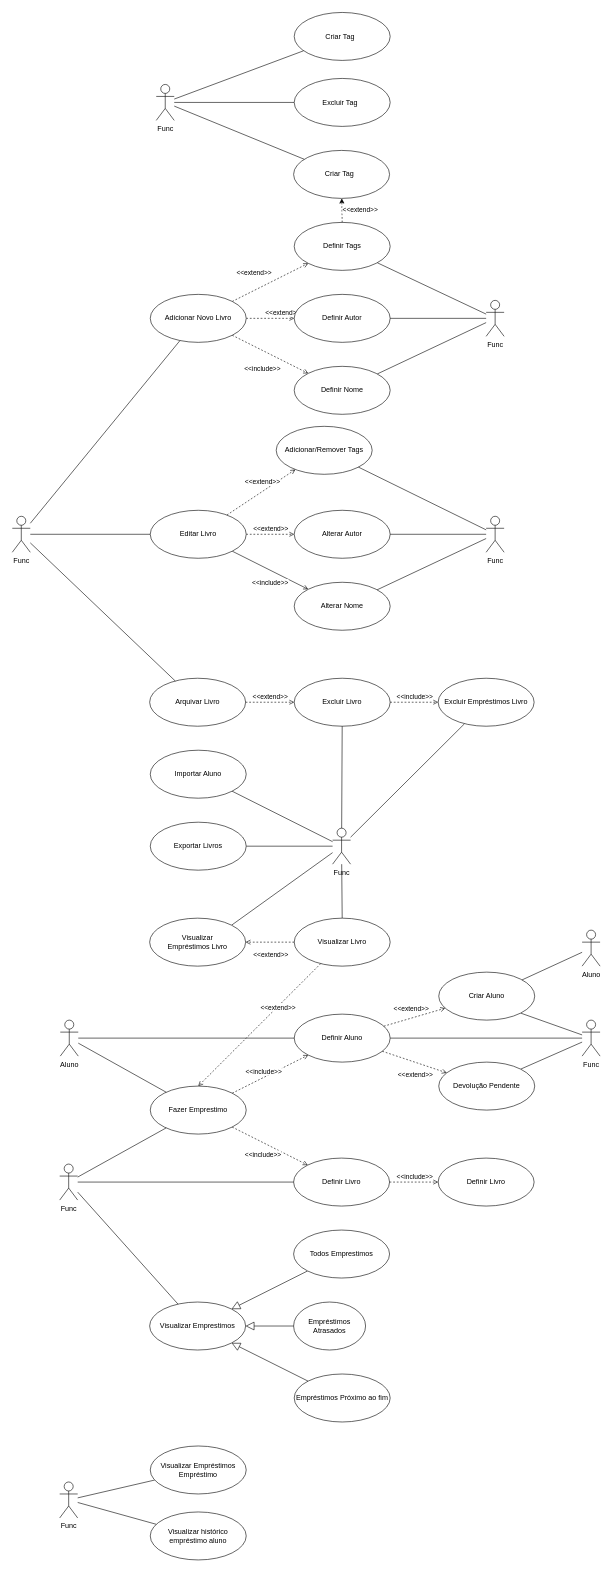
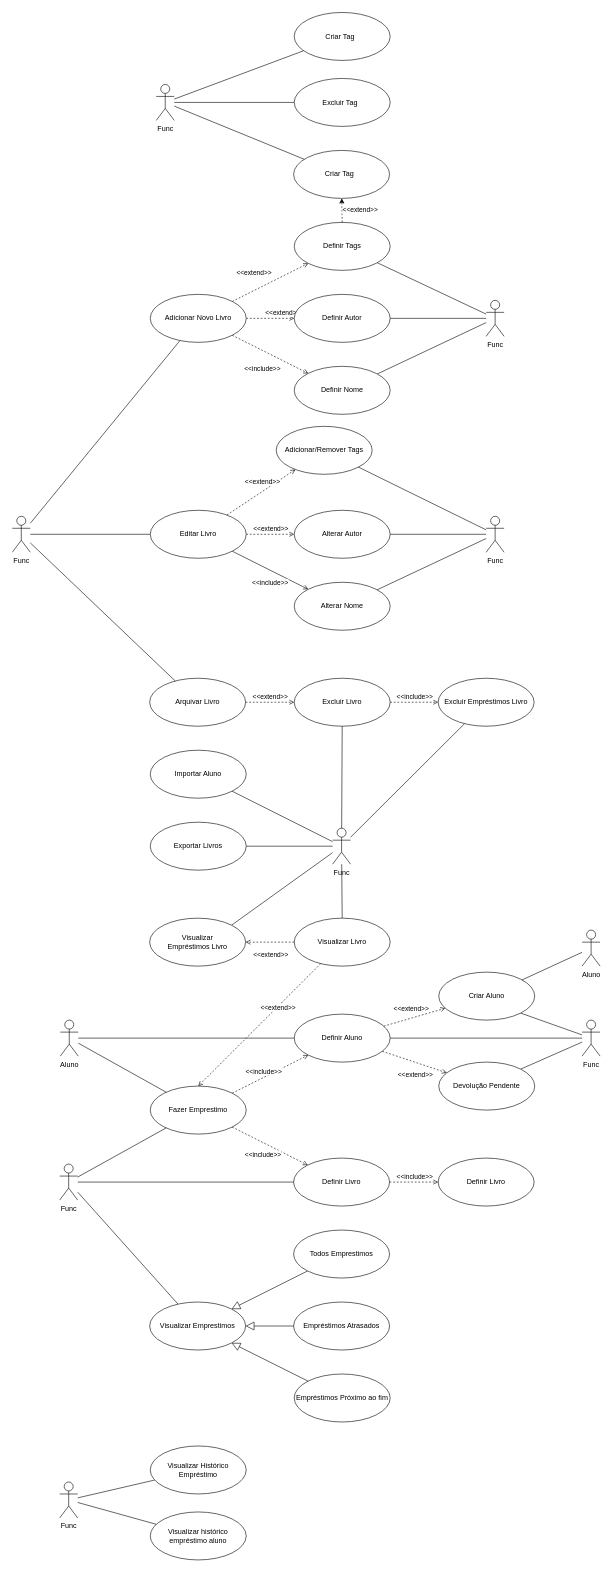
node "Empréstimos Atrasados": size 72x48 -> 96x48
node "Visualizar Empréstimos Empréstimo": label "Visualizar Empréstimos Empréstimo" -> "Visualizar Histórico Empréstimo"
